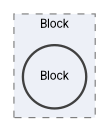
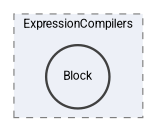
cluster "Block": label "Block" -> "ExpressionCompilers"
